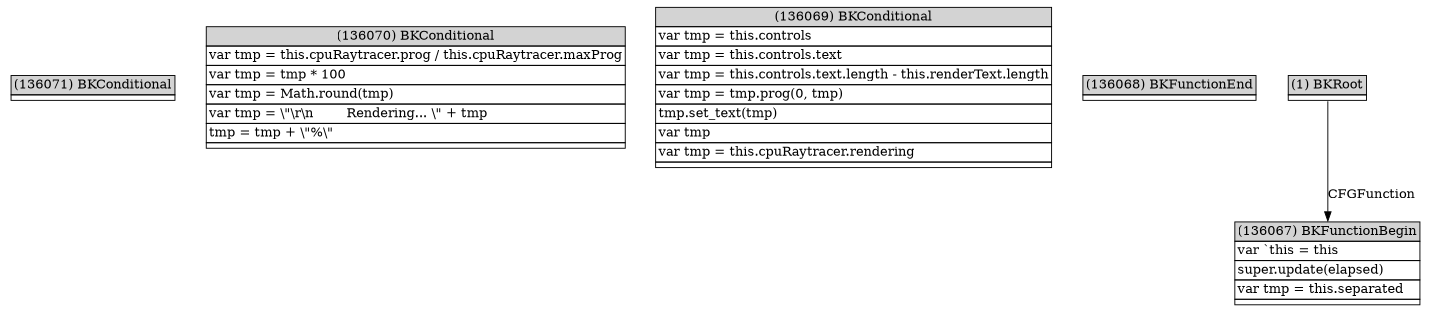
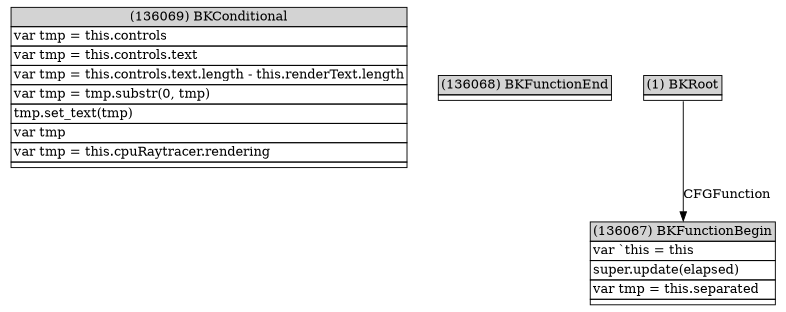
node "(136071) BKConditional": removed
node "(136070) BKConditional": removed
node "(136069) BKConditional": text "var tmp = tmp.prog(0, tmp)" -> "var tmp = tmp.substr(0, tmp)"
